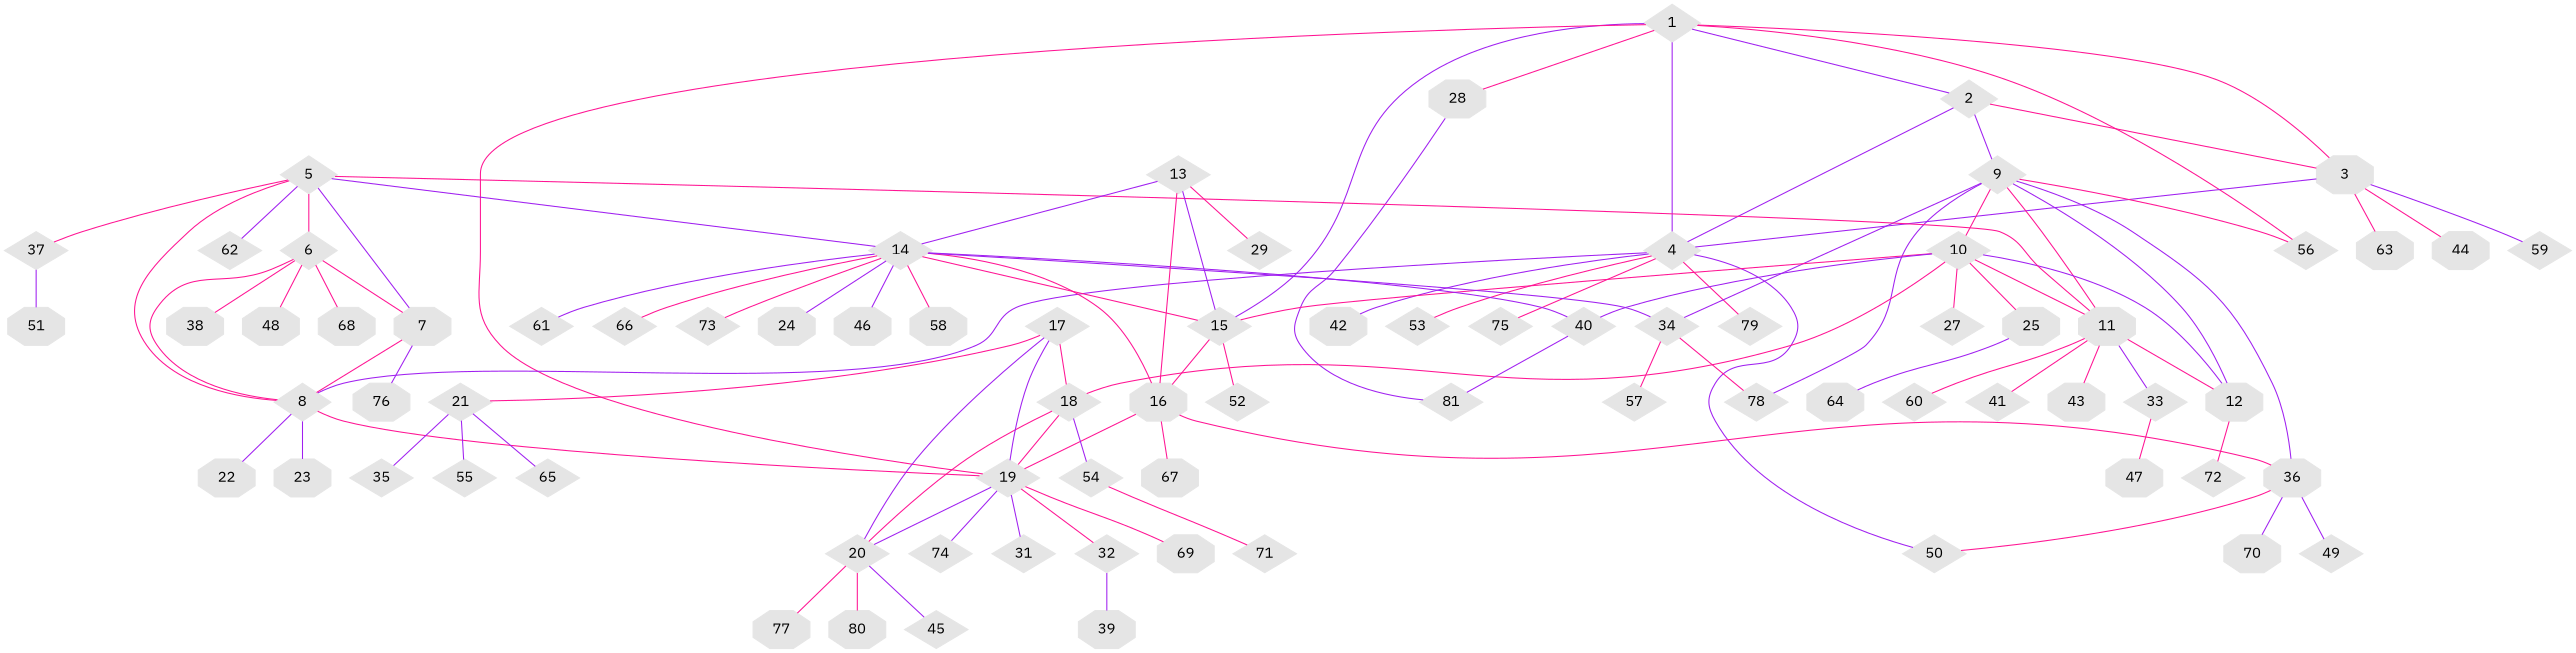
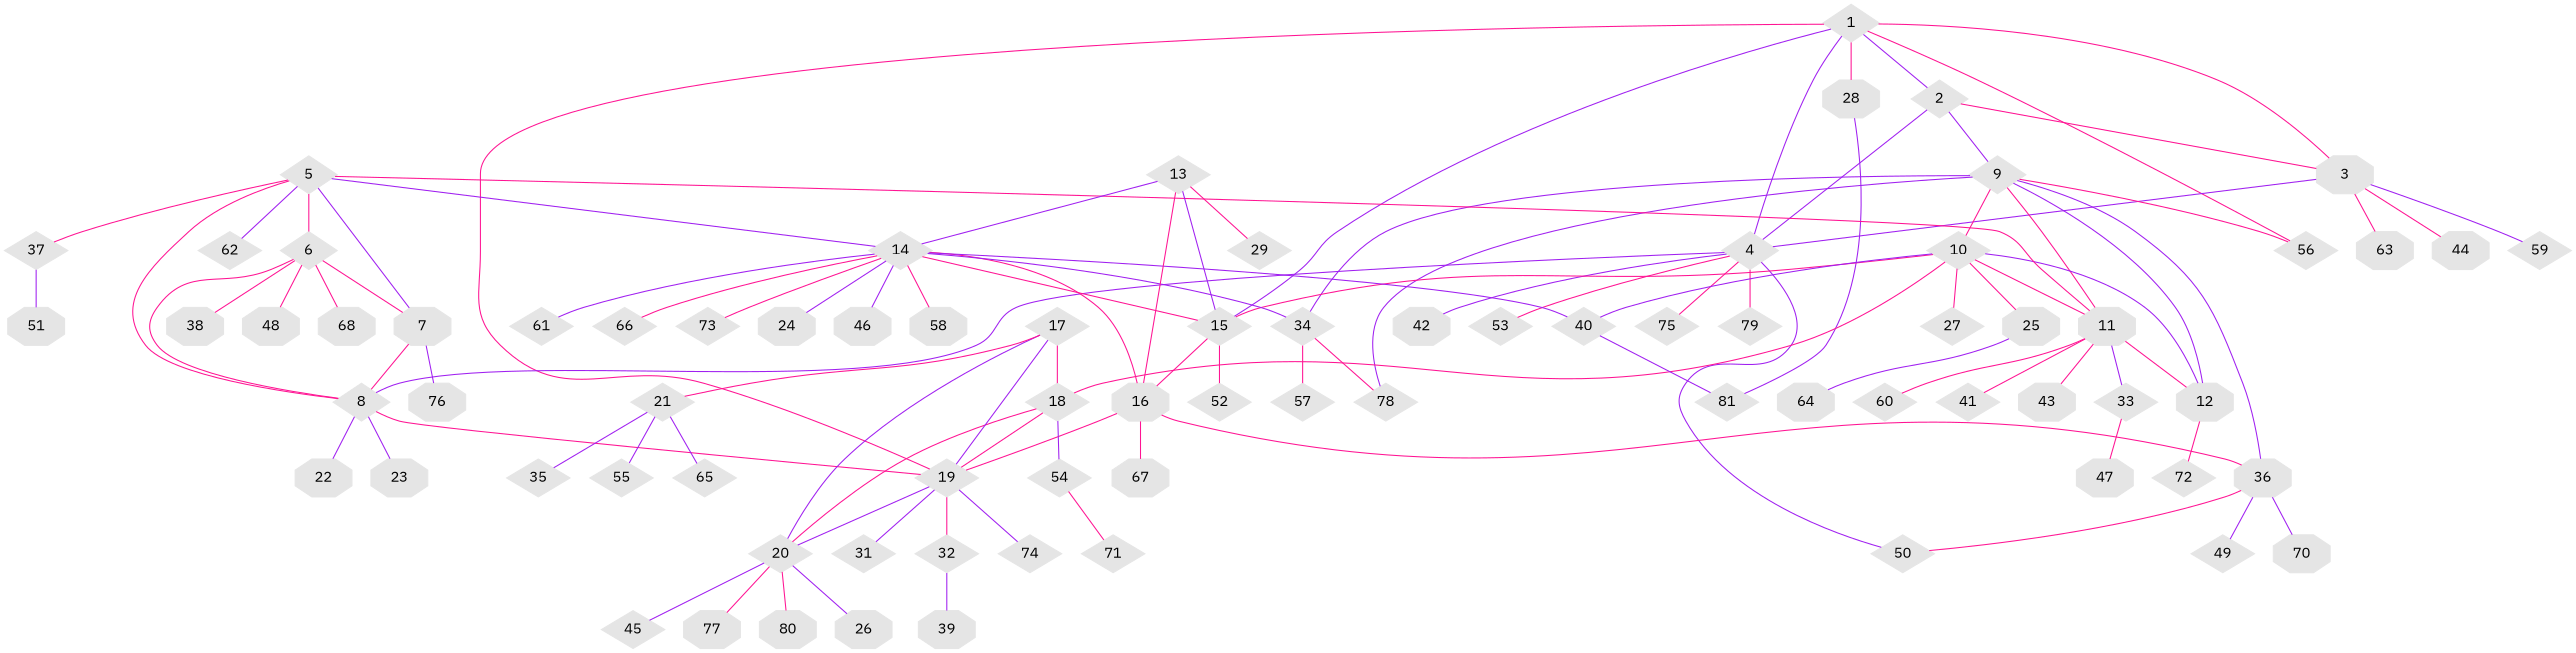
node "69": removed
node "26": added
